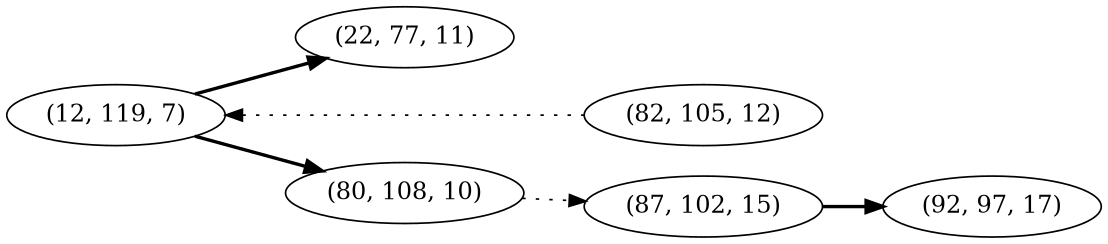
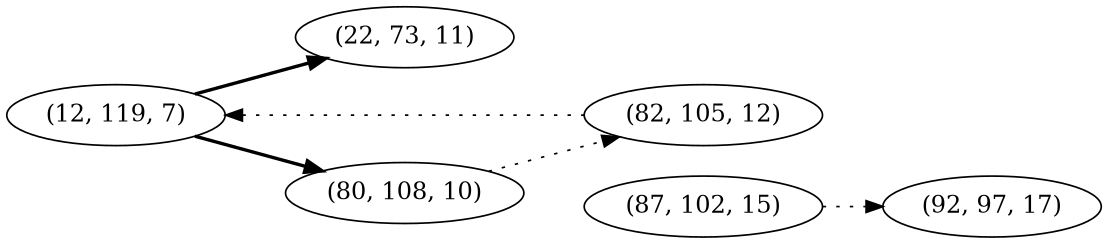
node "(22, 77, 11)": label "(22, 77, 11)" -> "(22, 73, 11)"
edge "(80, 108, 10)" -> "(87, 102, 15)": now "(80, 108, 10)" -> "(82, 105, 12)"
edge "(87, 102, 15)" -> "(92, 97, 17)": style bold -> dotted
